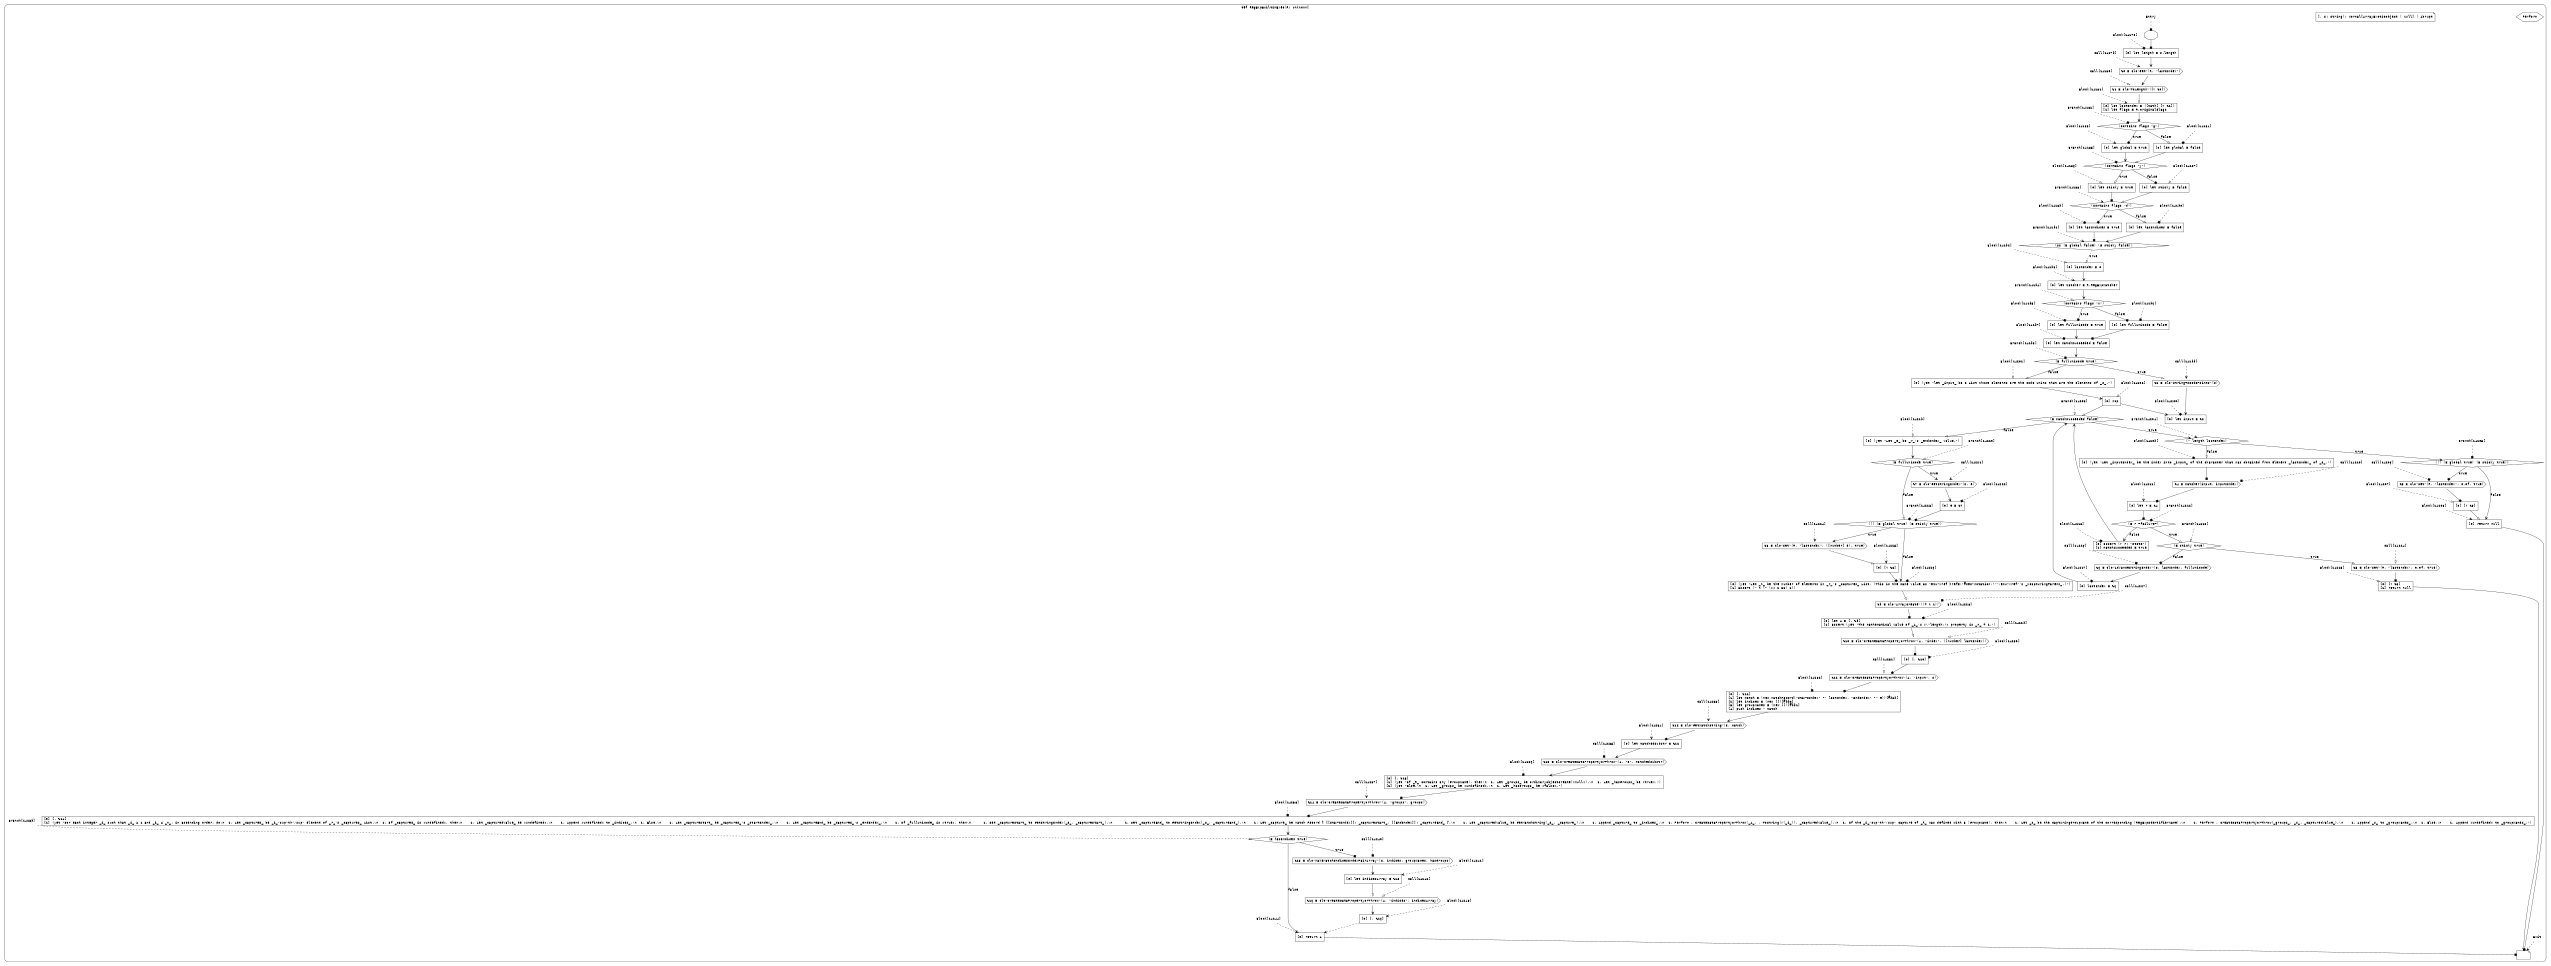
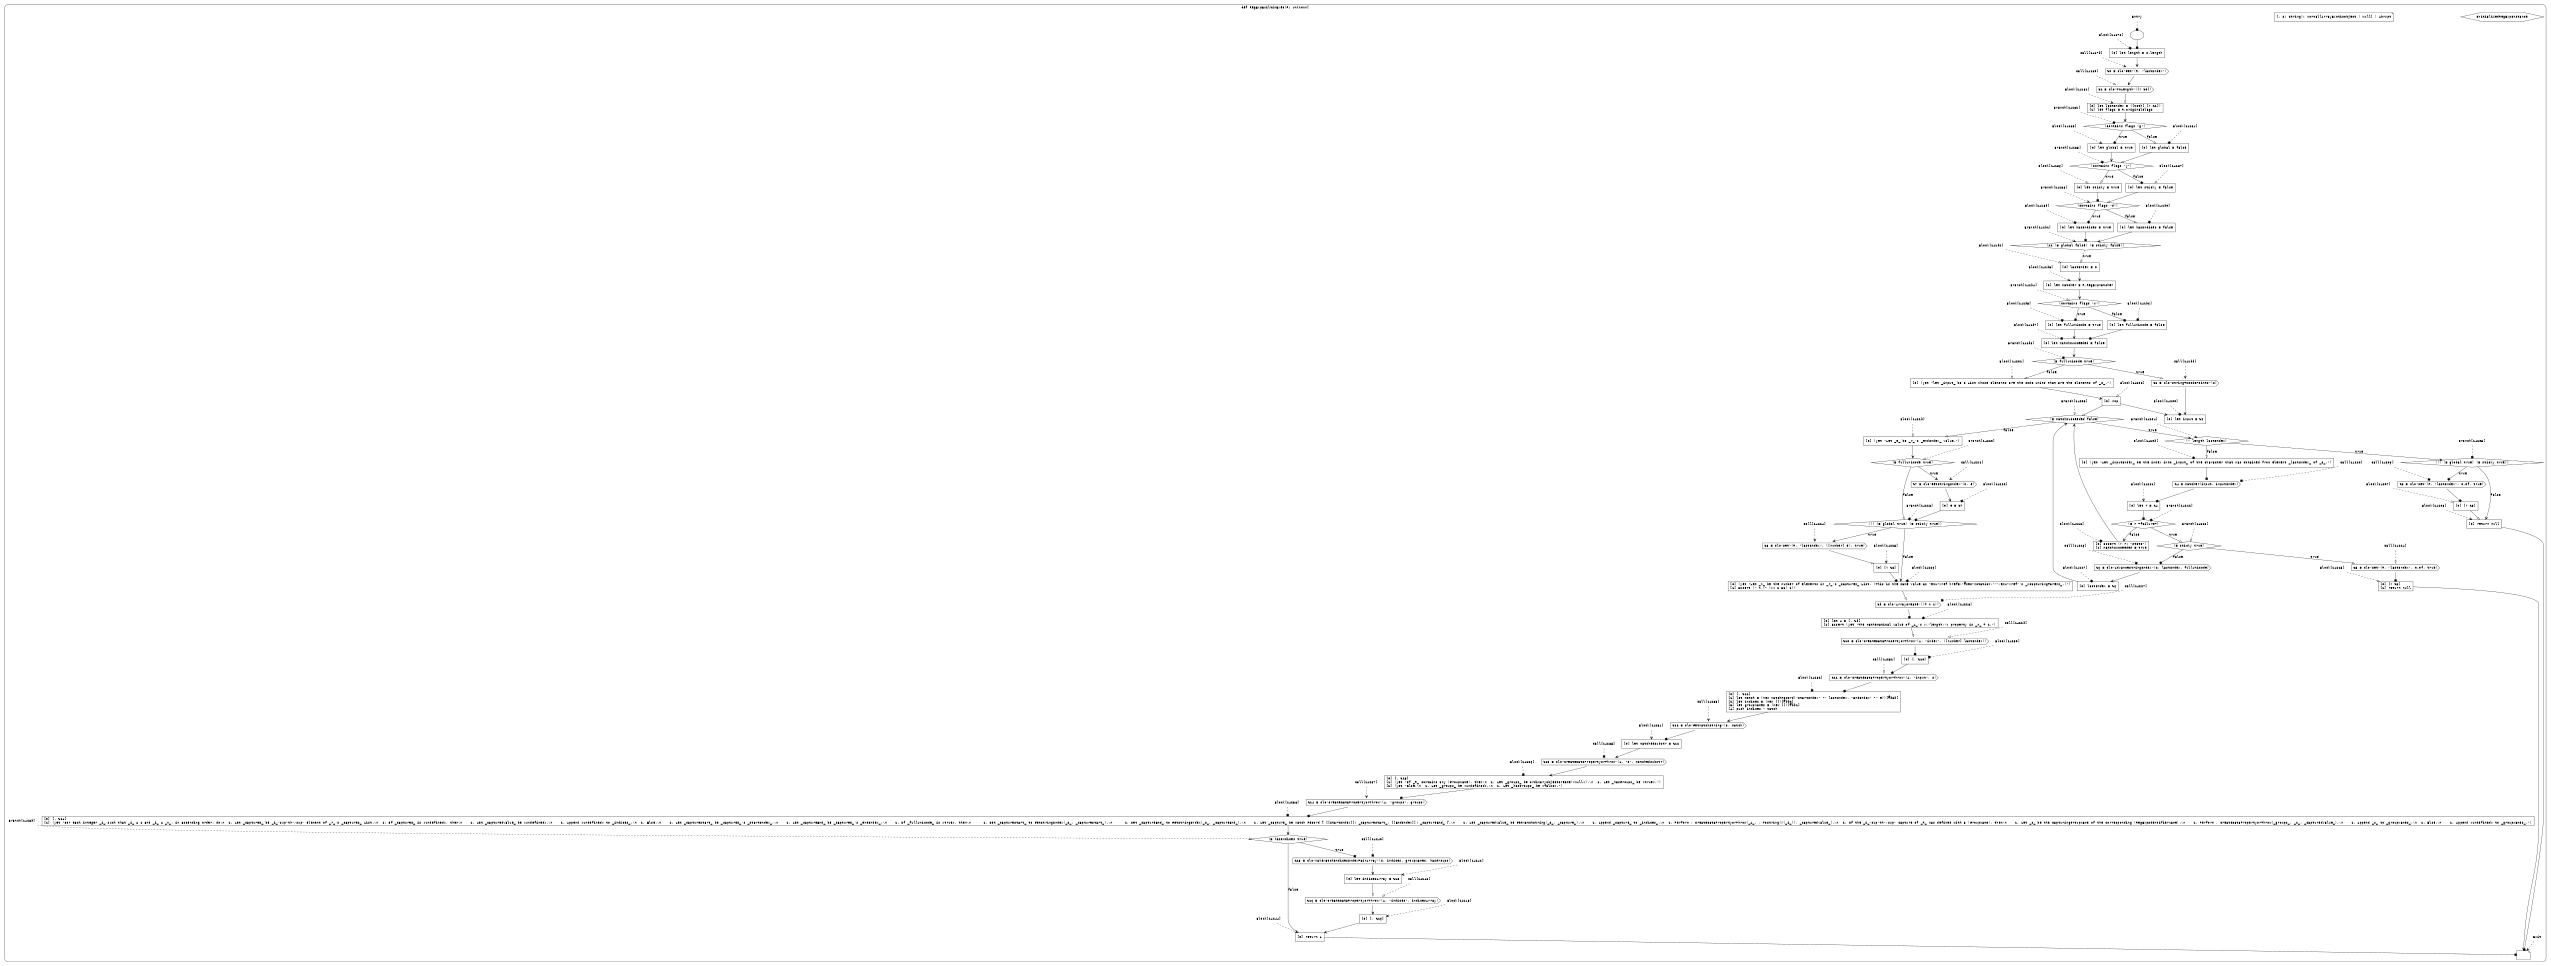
node "Perform": label "Perform" -> "InitializedRegExpInstance"
edge "[0] [! %16]" -> "[0] return A": style dashed -> solid
